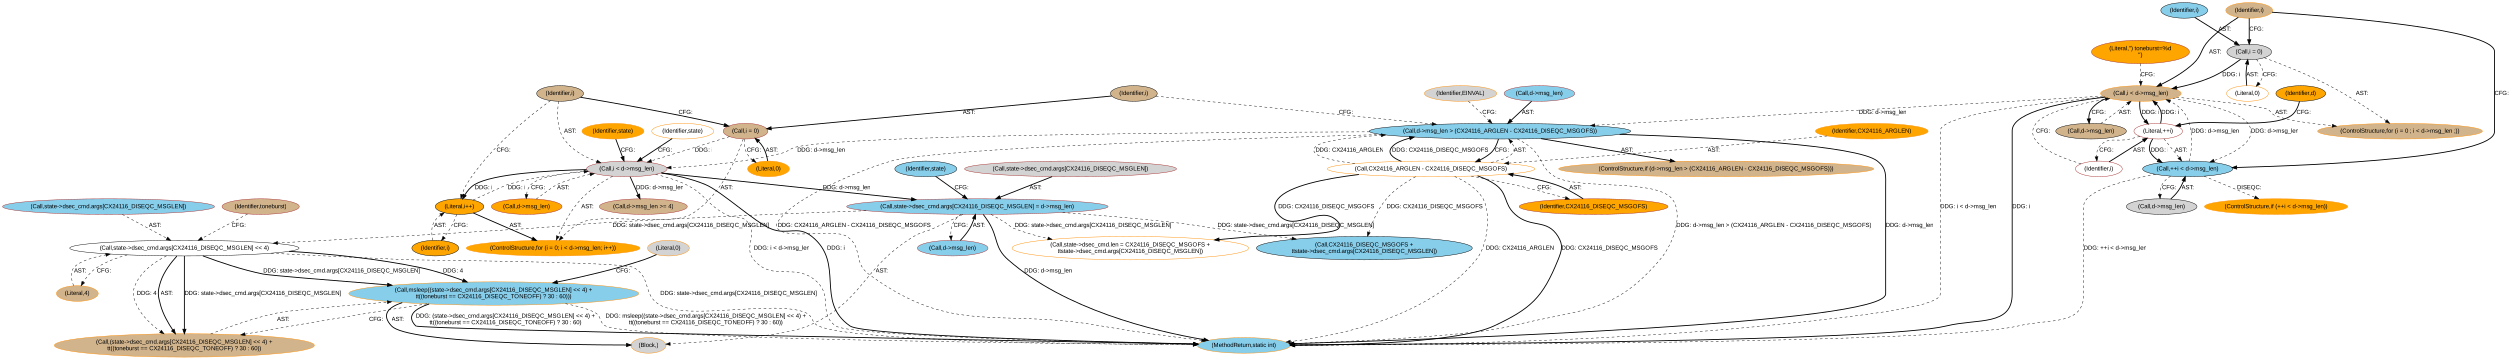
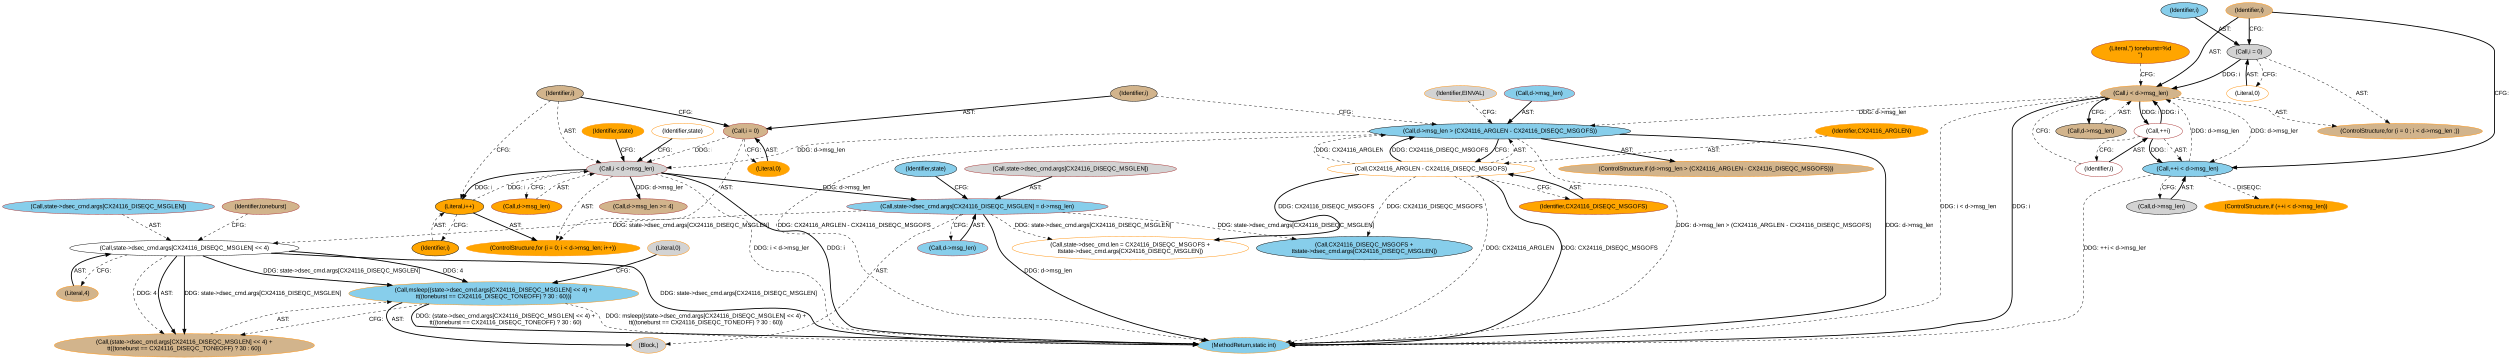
node "(Identifier,d)": removed
node "(Literal,++i)": label "(Literal,++i)" -> "(Call,++i)"
edge "(Literal,4)" -> "(Call,state->dsec_cmd.args[CX24116_DISEQC_MSGLEN] << 4)": style dashed -> bold
edge "(Call,state->dsec_cmd.args[CX24116_DISEQC_MSGLEN] << 4)" -> "(MethodReturn,static int)": style dashed -> bold
